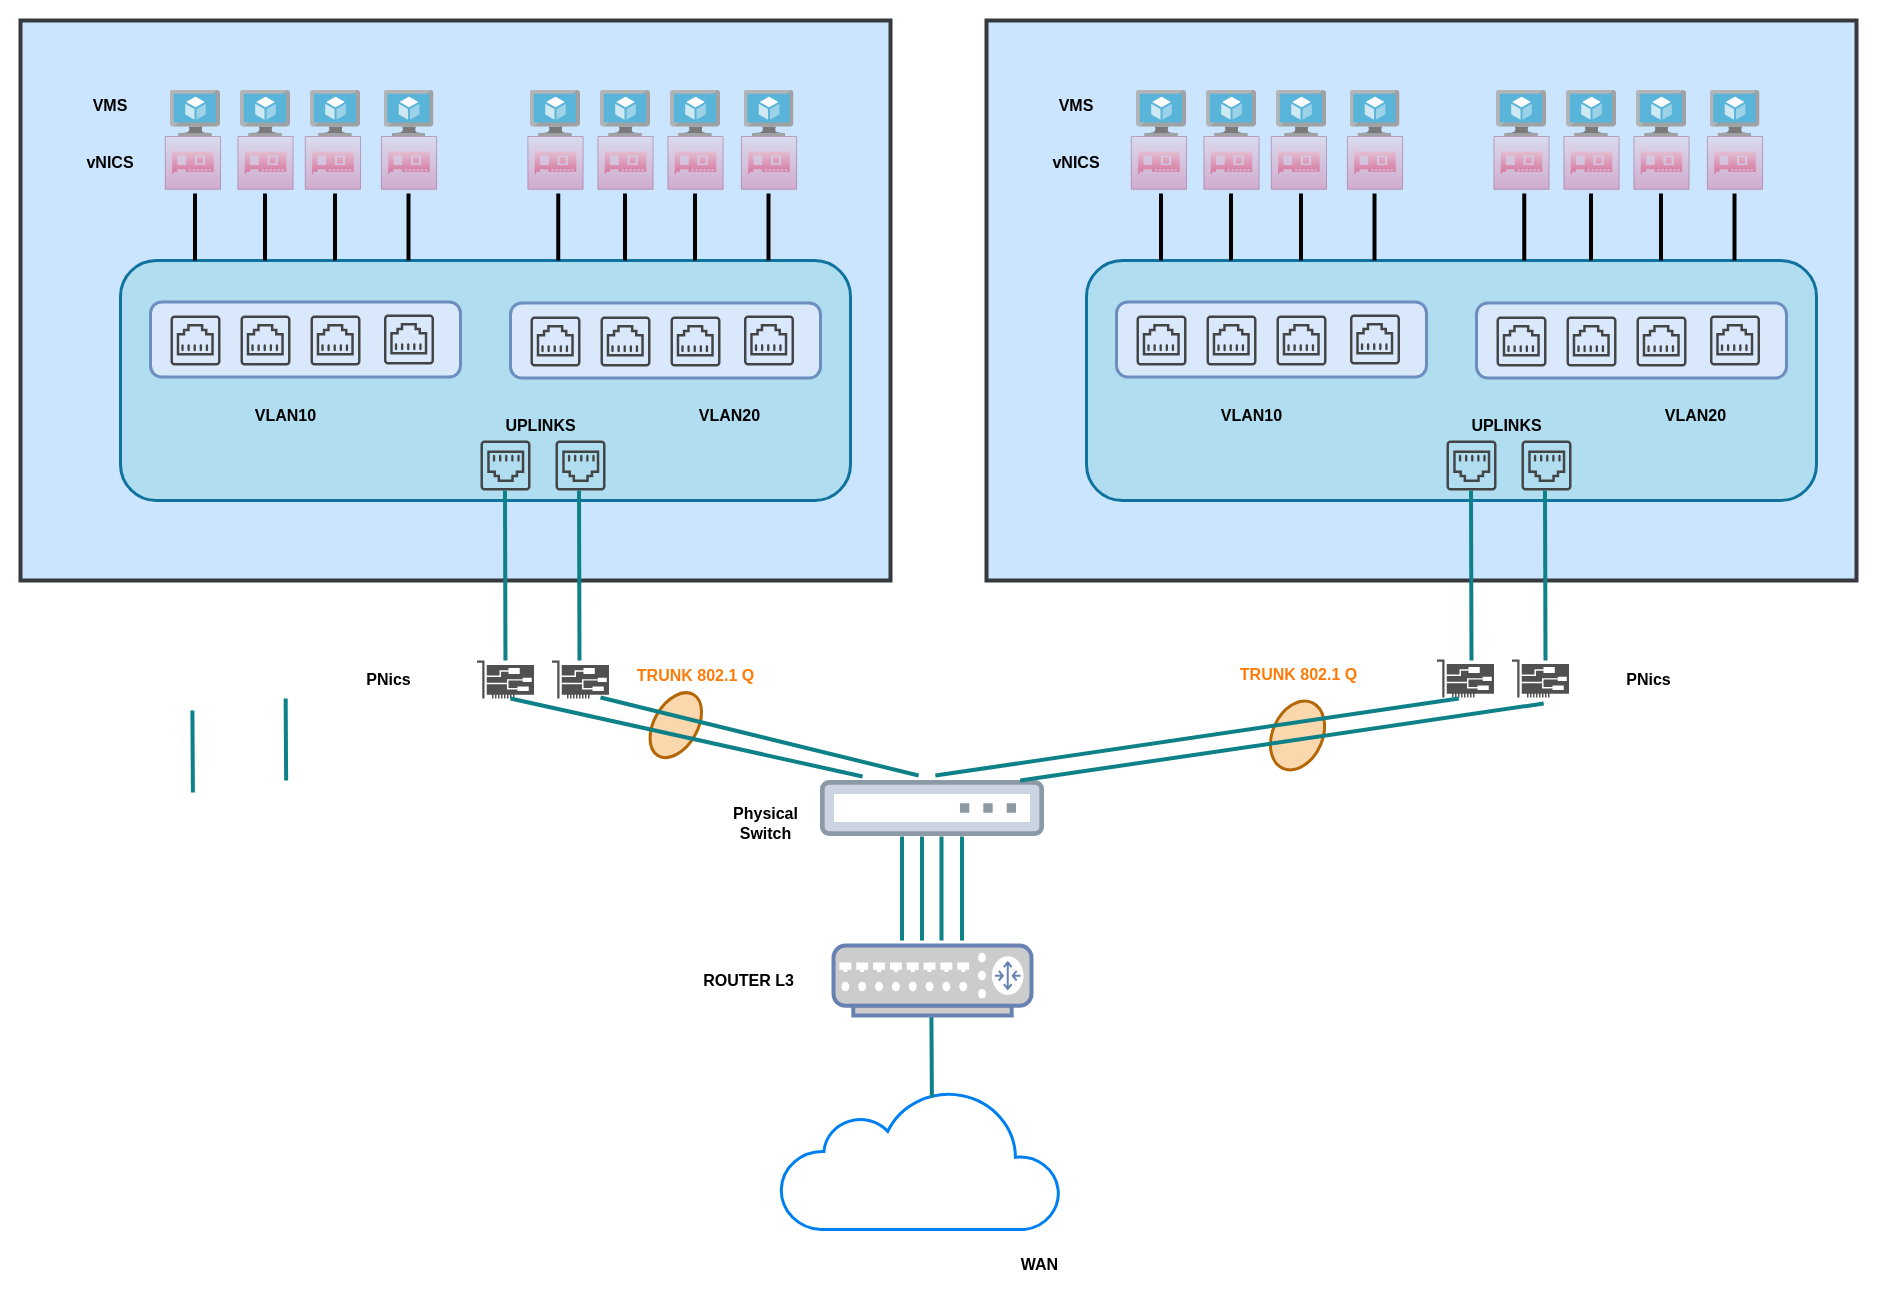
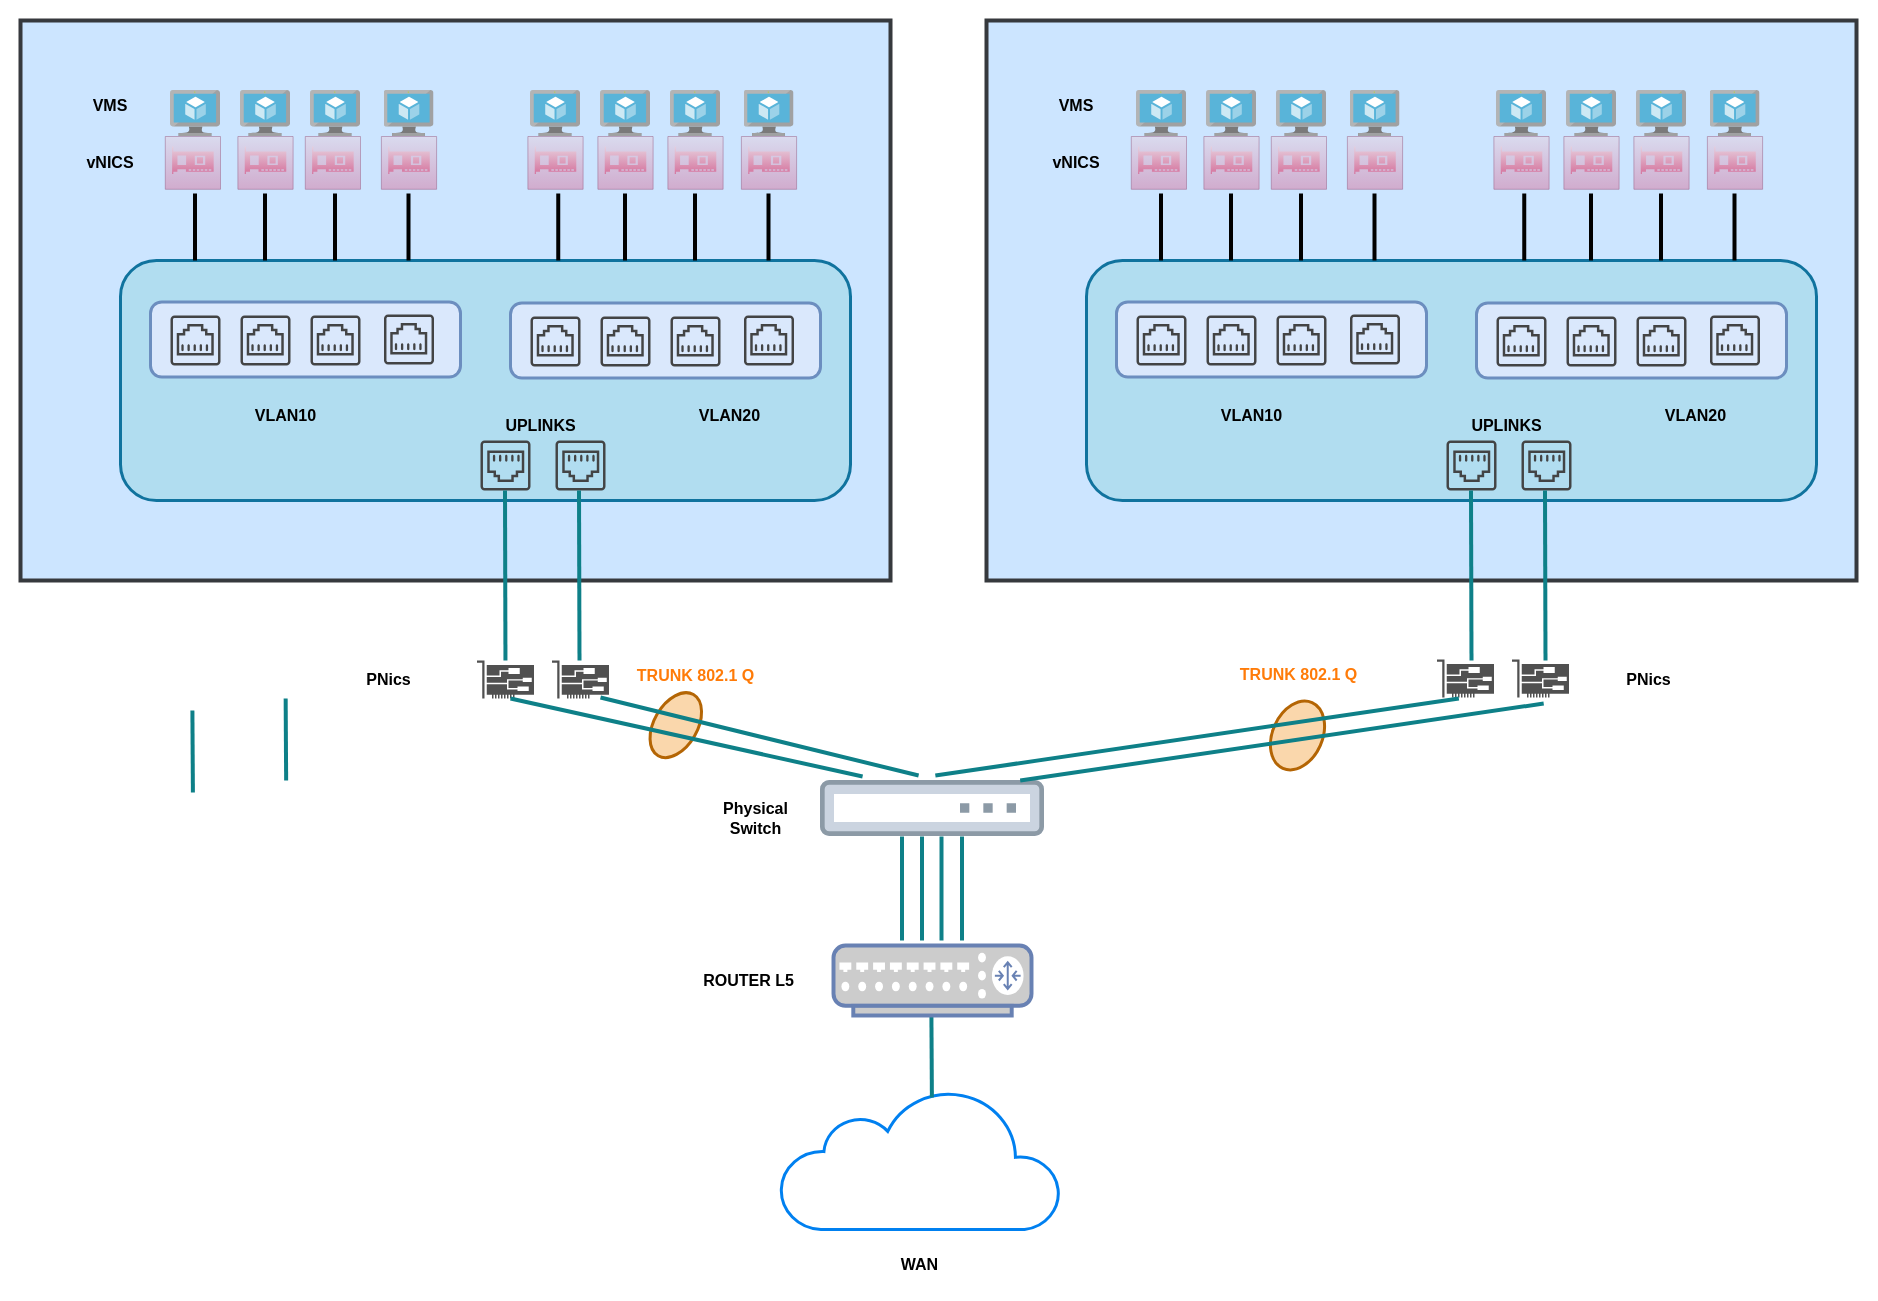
node "Physical Switch": moved (766, 824) -> (756, 819)
node "ROUTER L3": label "ROUTER L3" -> "ROUTER L5"
node "WAN": moved (1041, 1265) -> (921, 1265)
